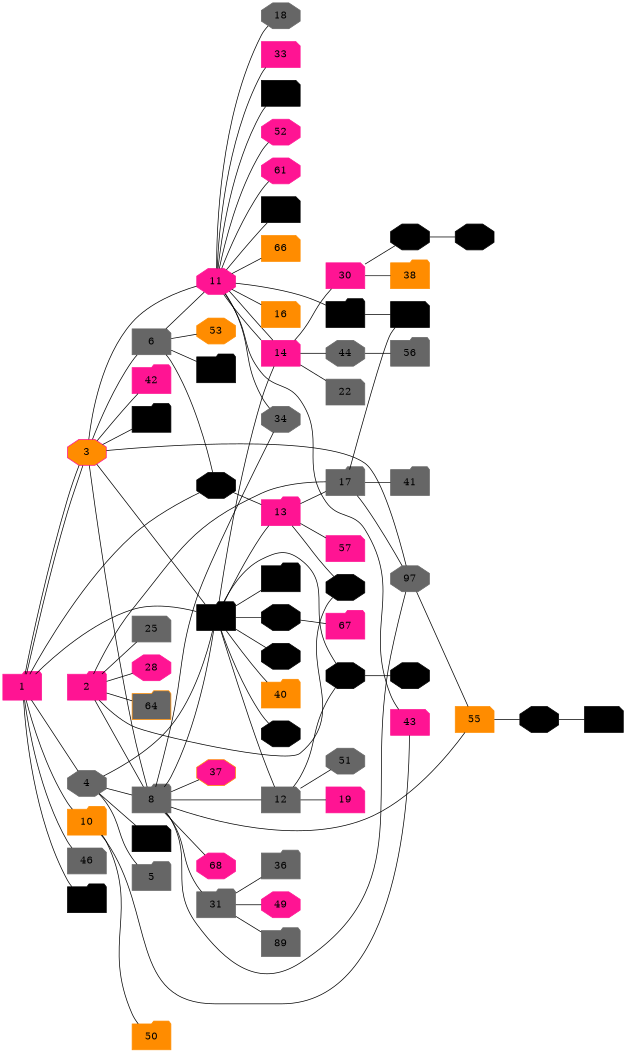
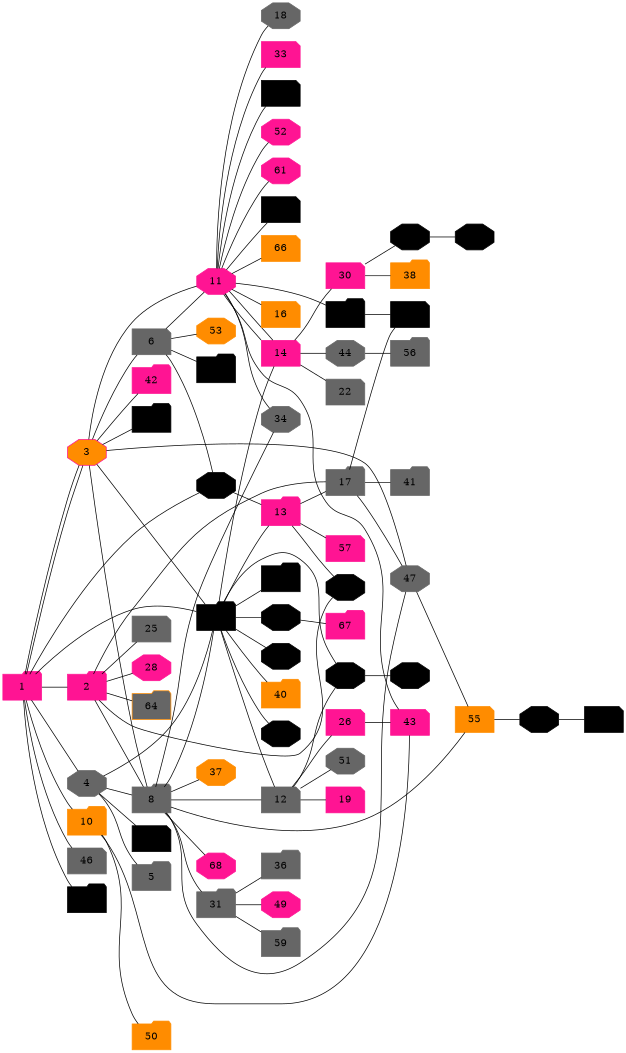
node "97": label "97" -> "47"
edge "1" -- "2": added
node "26": added
node "37": fillcolor deeppink -> darkorange
node "89": label "89" -> "59"
